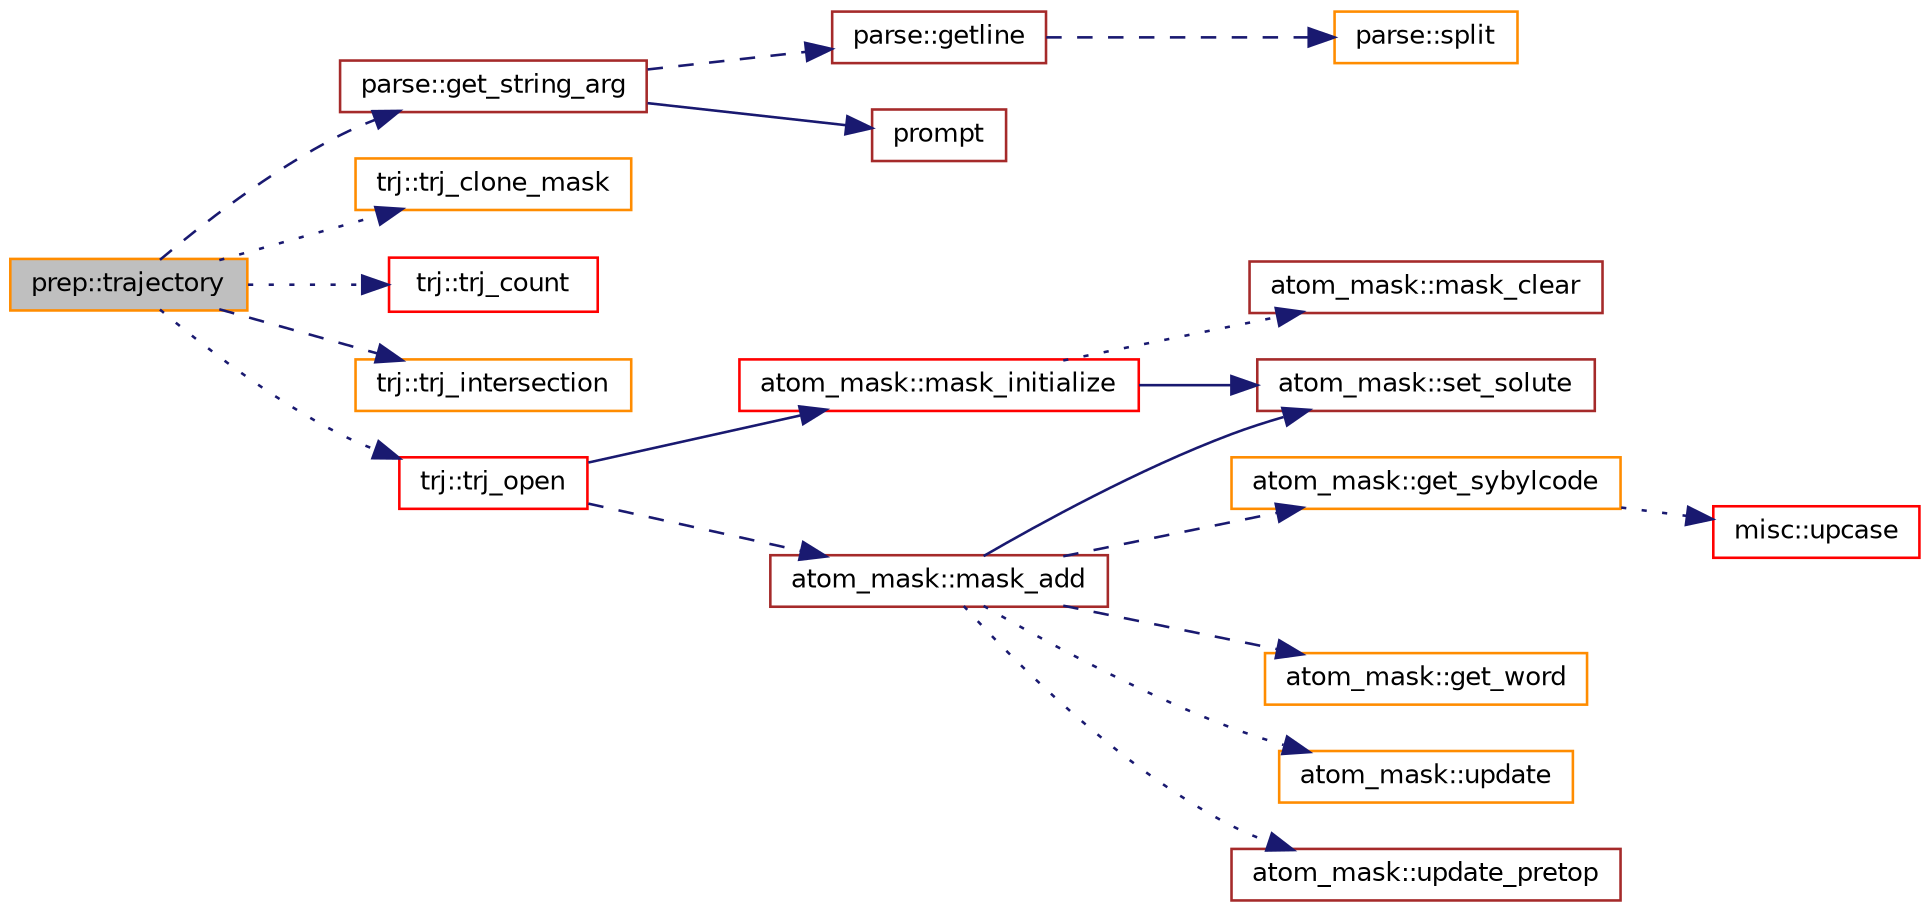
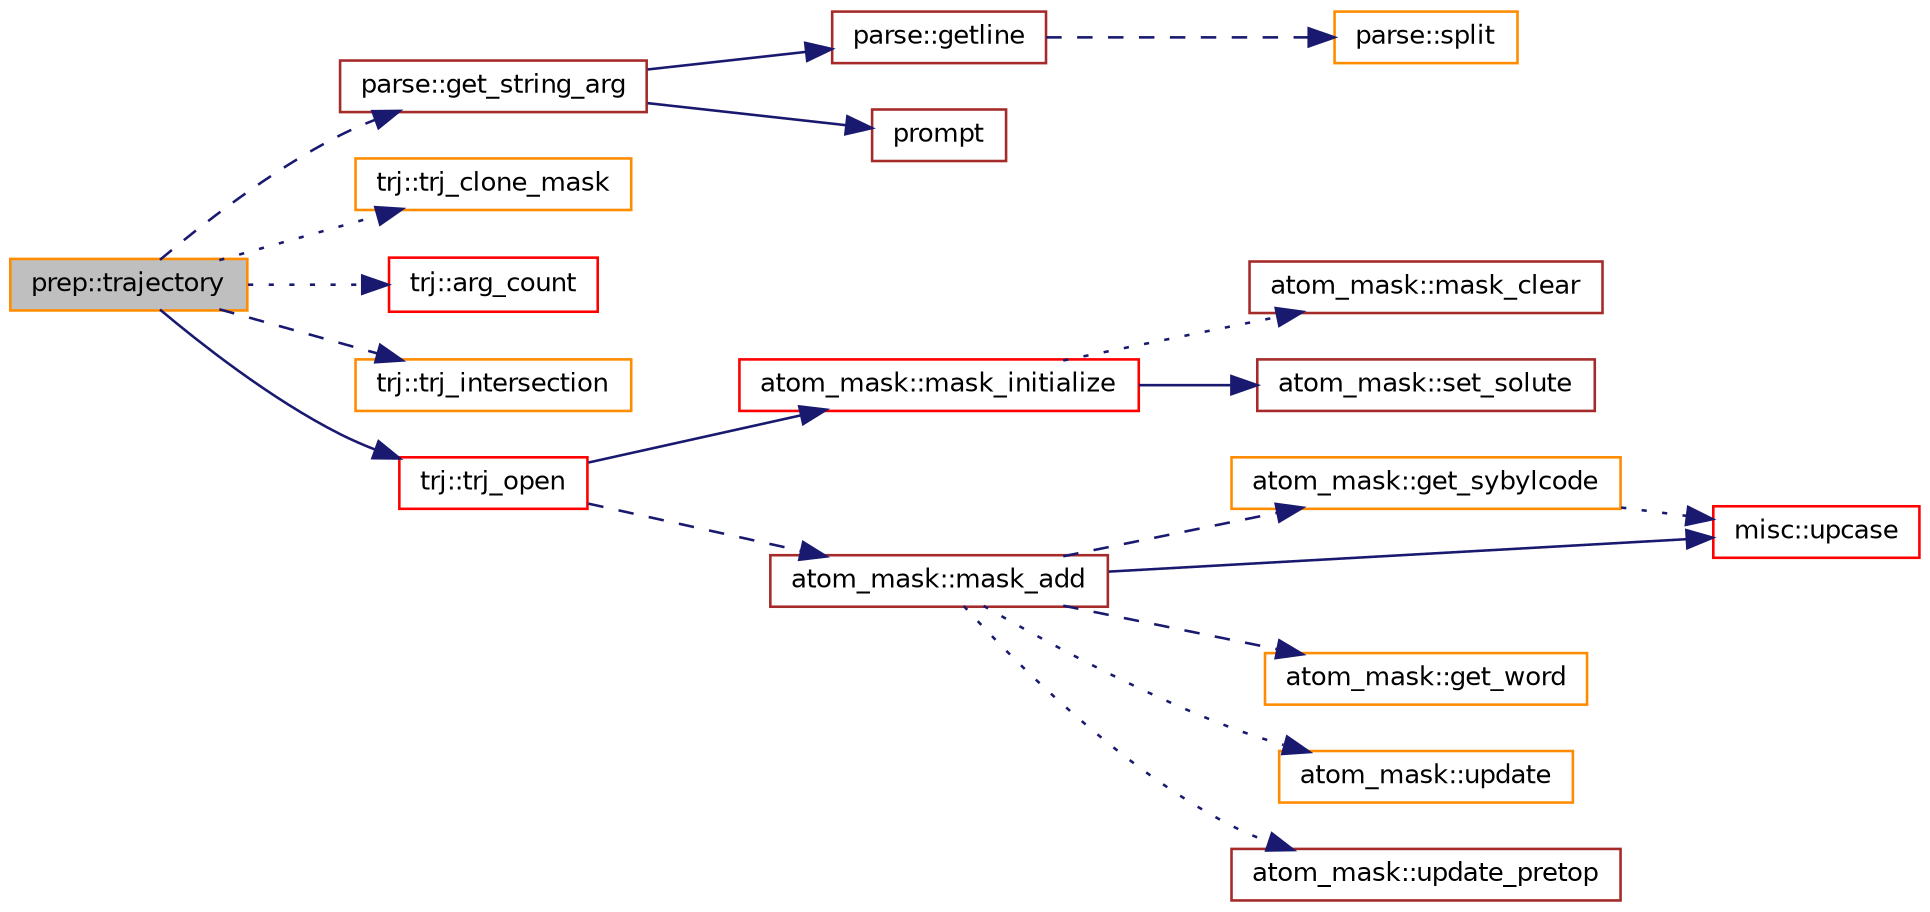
edge "parse::get_string_arg" -> "parse::getline": style dashed -> solid
node "trj::trj_count": label "trj::trj_count" -> "trj::arg_count"
edge "prep::trajectory" -> "trj::trj_open": style dotted -> solid
edge "atom_mask::mask_add" -> "atom_mask::set_solute": now "atom_mask::mask_add" -> "misc::upcase"
